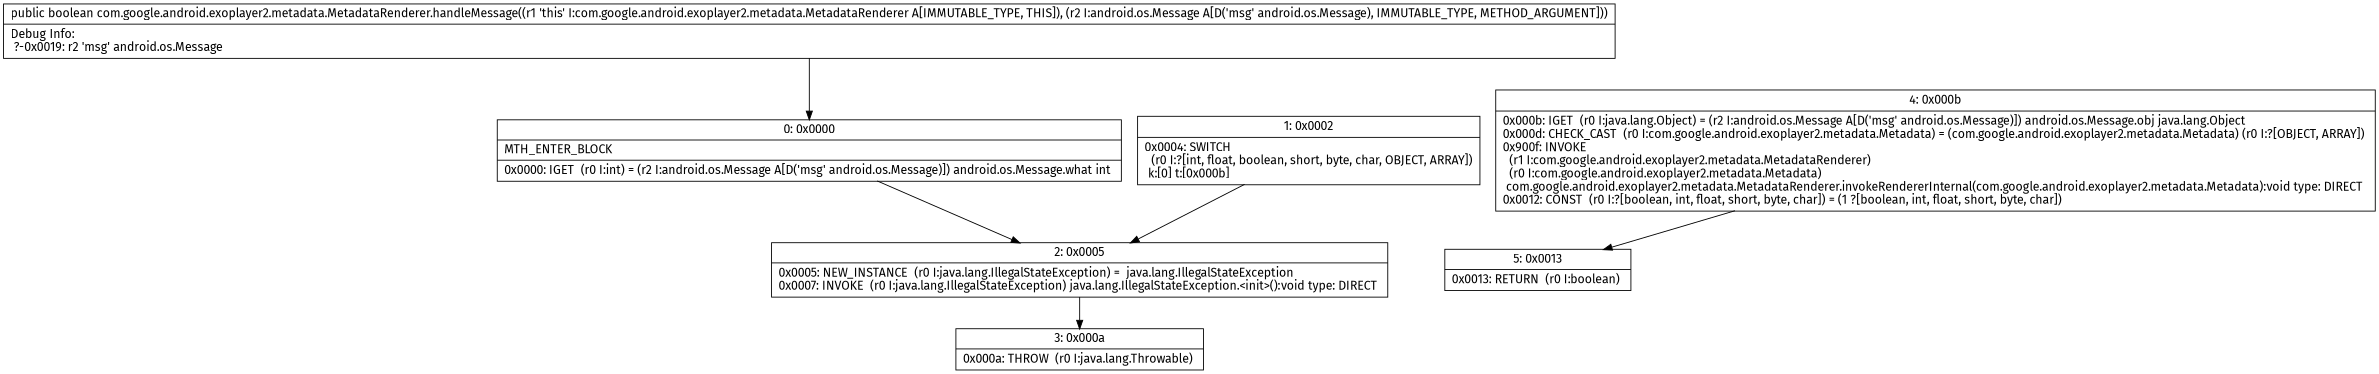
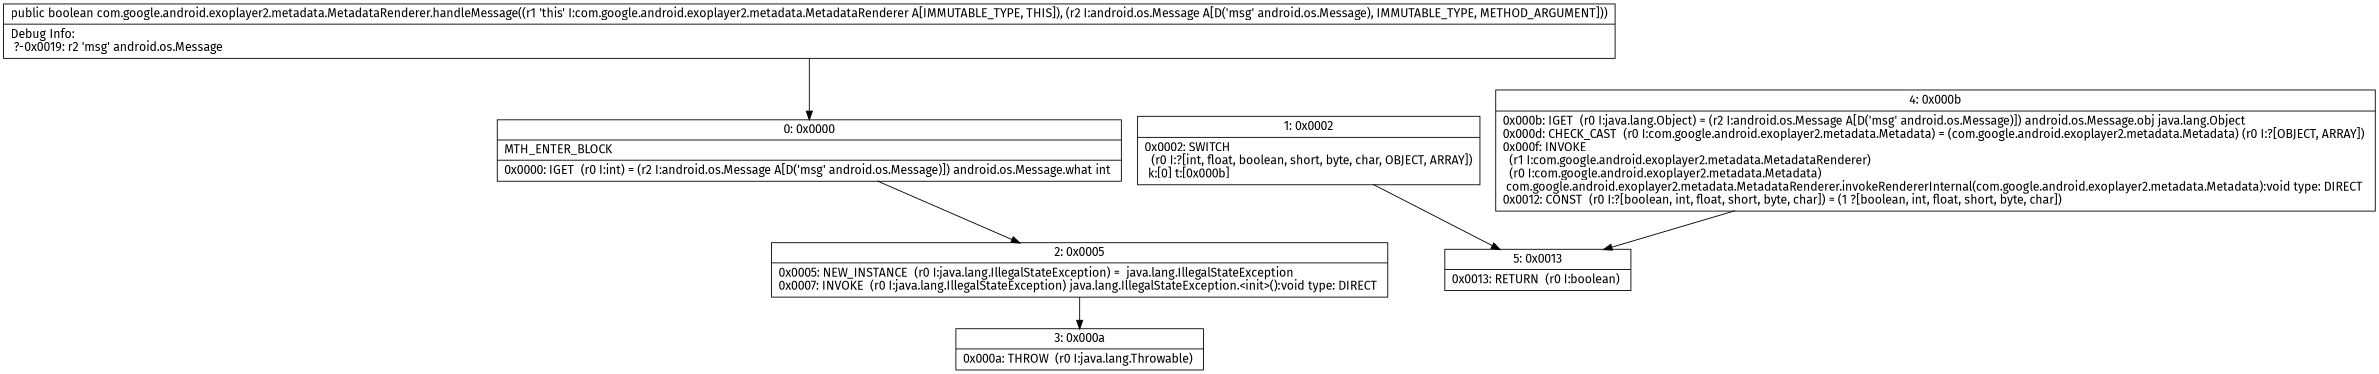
node "1: 0x0002": text "0x0004: SWITCH" -> "0x0002: SWITCH"
node "4: 0x000b": text "0x900f: INVOKE" -> "0x000f: INVOKE"
edge "1: 0x0002" -> "2: 0x0005": now "1: 0x0002" -> "5: 0x0013"
